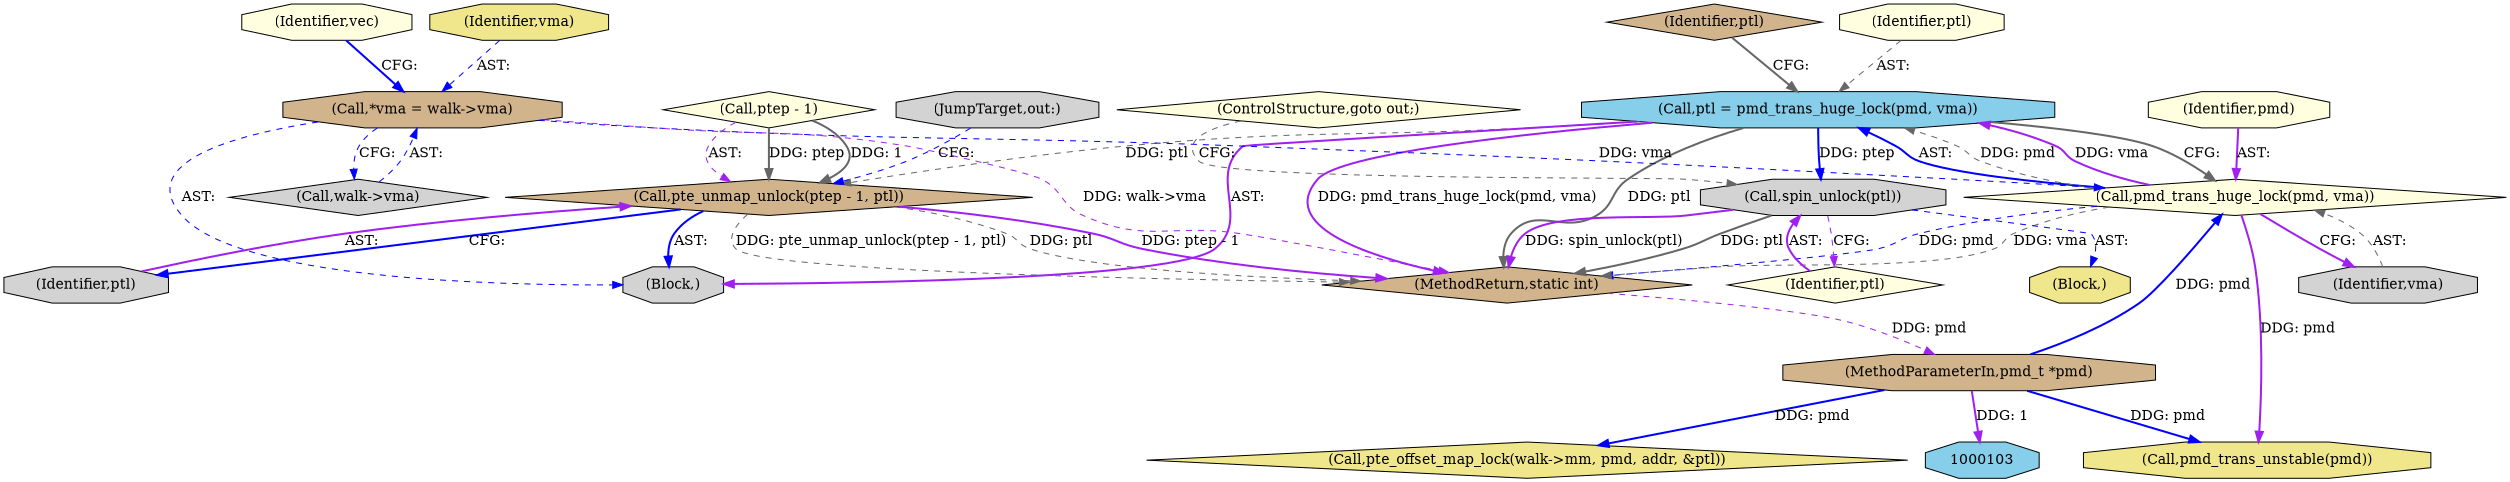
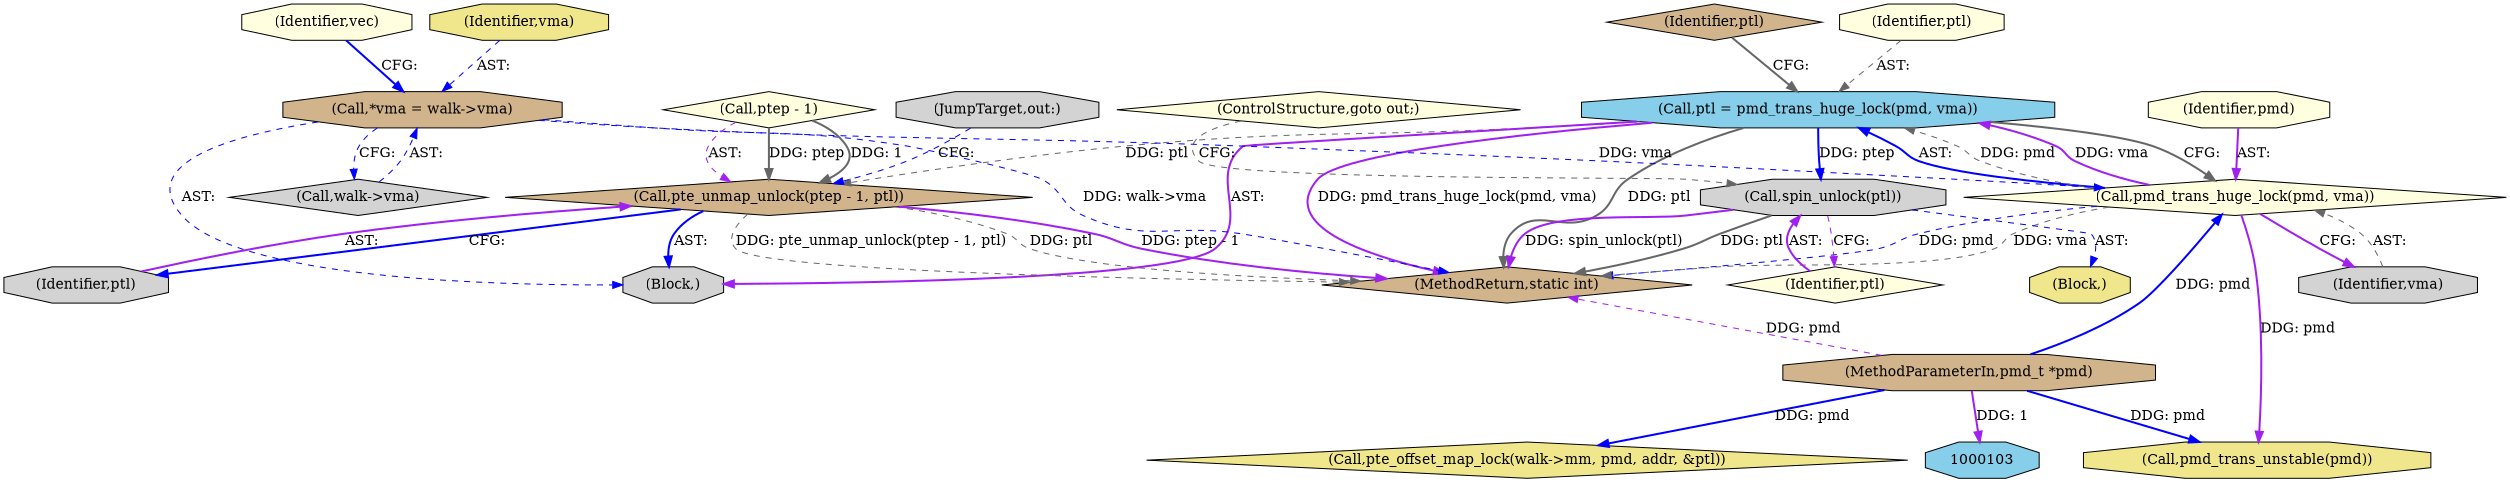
edge "(Call,*vma = walk->vma)" -> "(MethodReturn,static int)": color purple -> blue
edge "(MethodReturn,static int)" -> "(MethodParameterIn,pmd_t *pmd)": reversed
